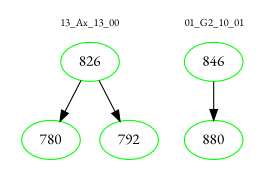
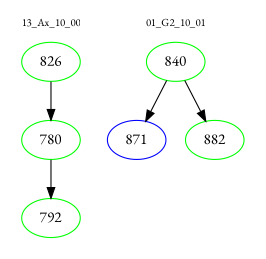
cluster "13_Ax_13_00": label "13_Ax_13_00" -> "13_Ax_10_00"
node "846": label "846" -> "840"
edge "826" -> "792": now "780" -> "792"
node "871": added
node "880": label "880" -> "882"
